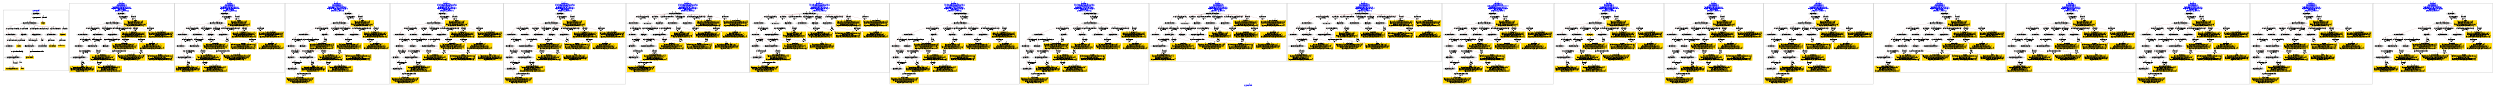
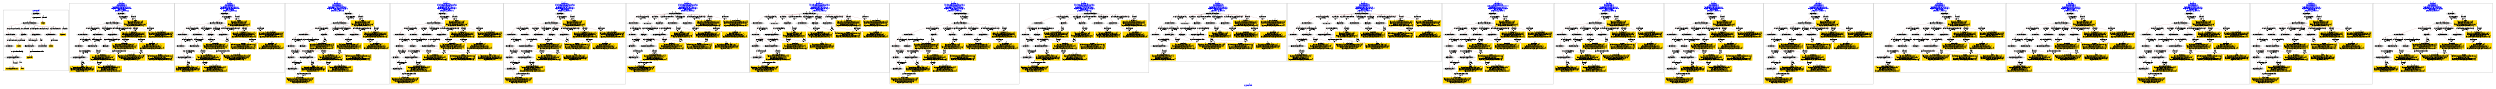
node "E33_Linguistic_Object1": removed
node "E55_Type3": fillcolor gold -> lightgray
node "Provenance": removed
node "Dimensions": label "Dimensions" -> "Object"
node "Artwork_Year": label "Artwork_Year" -> "Type_Year"
